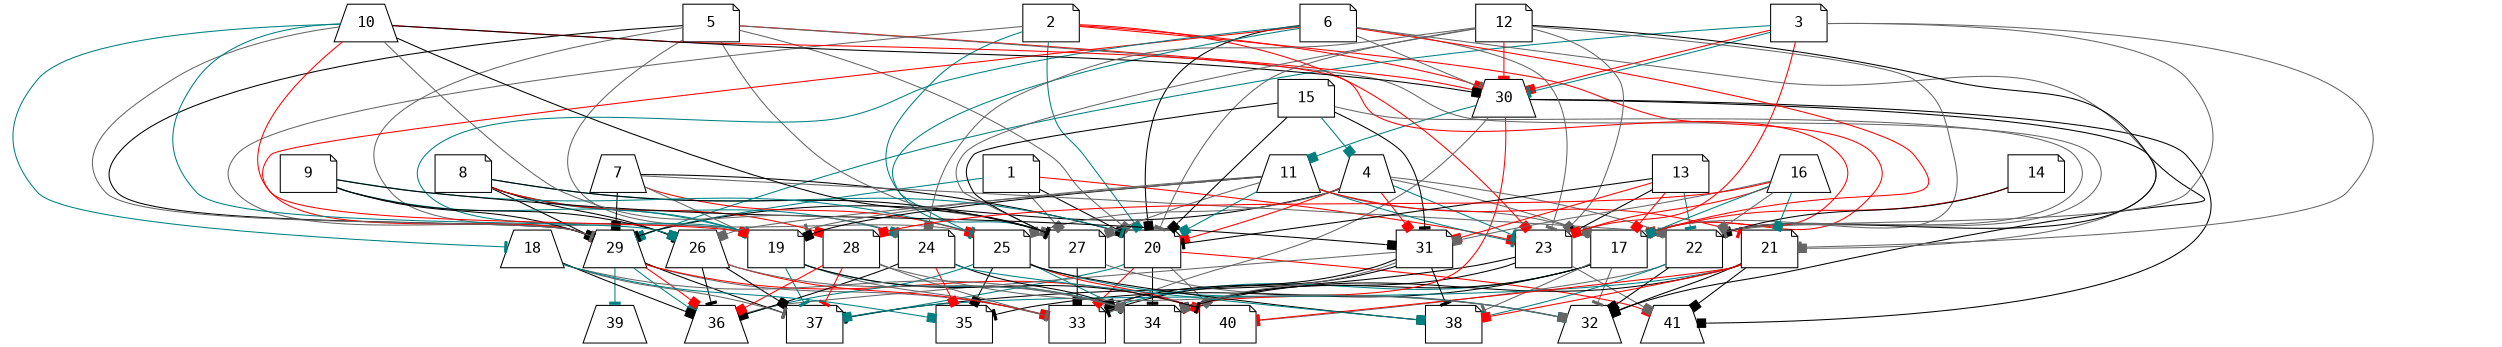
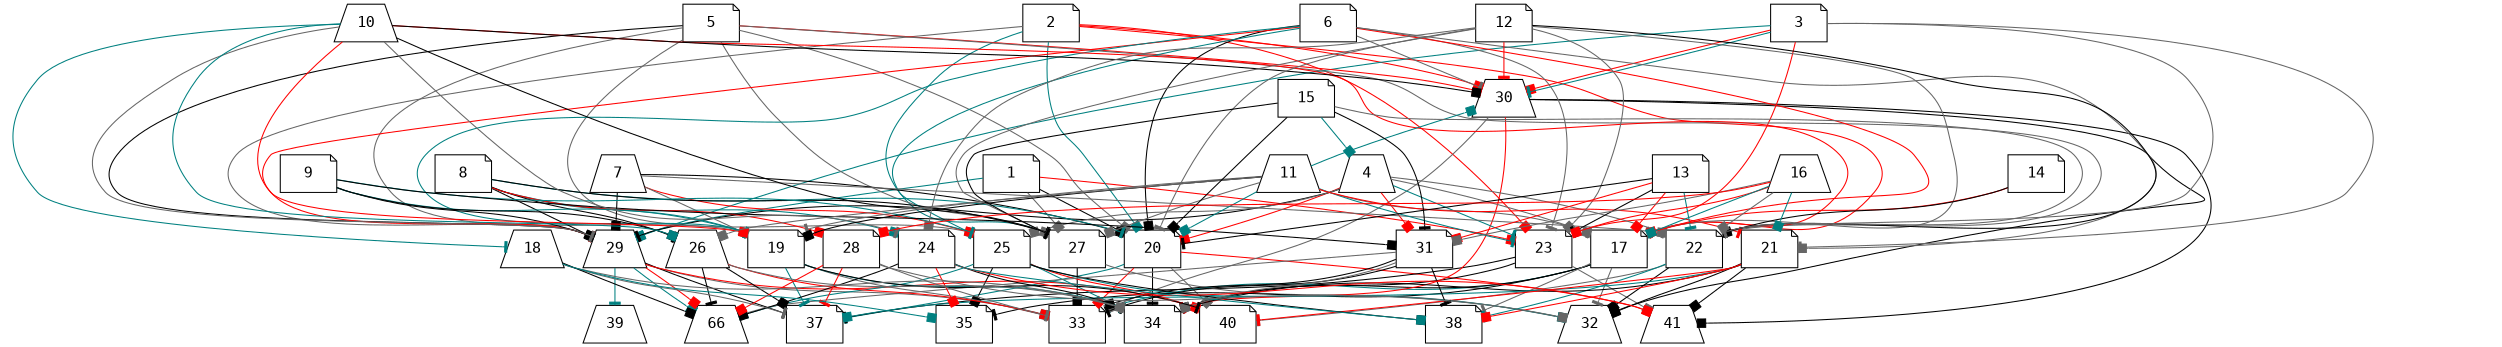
edge "30" -> "11": reversed
edge "24" -> "41": added
node "36": label "36" -> "66"
